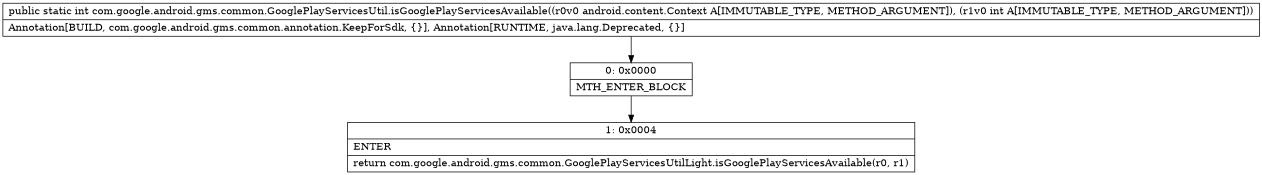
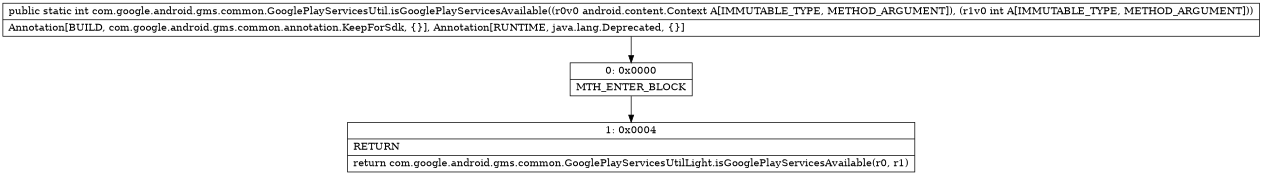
node "1: 0x0004": text "ENTER" -> "RETURN"
